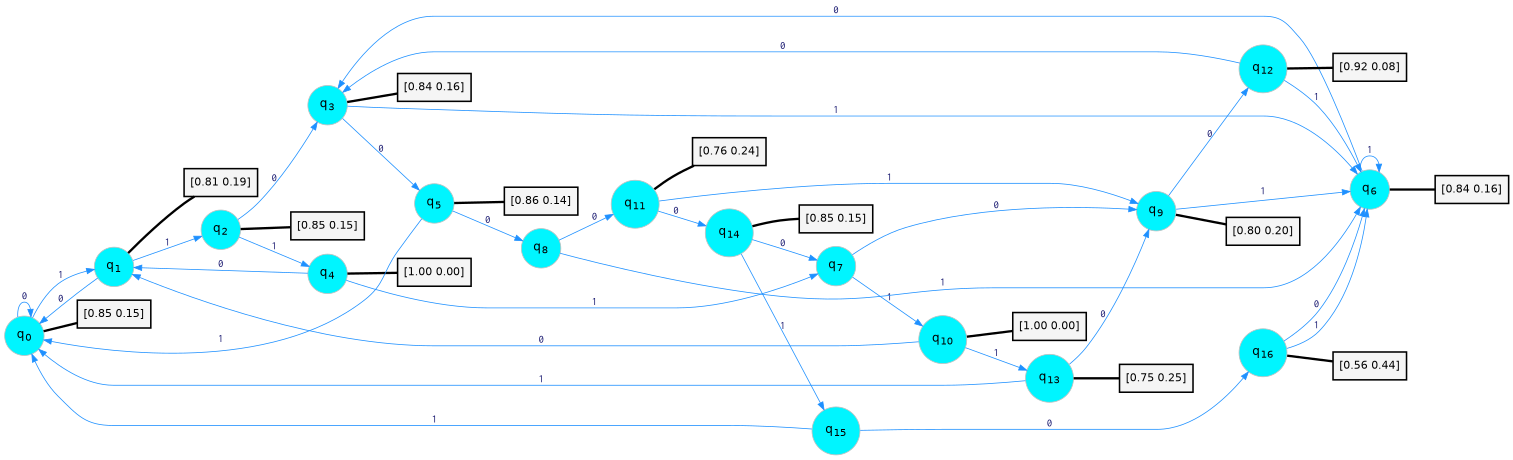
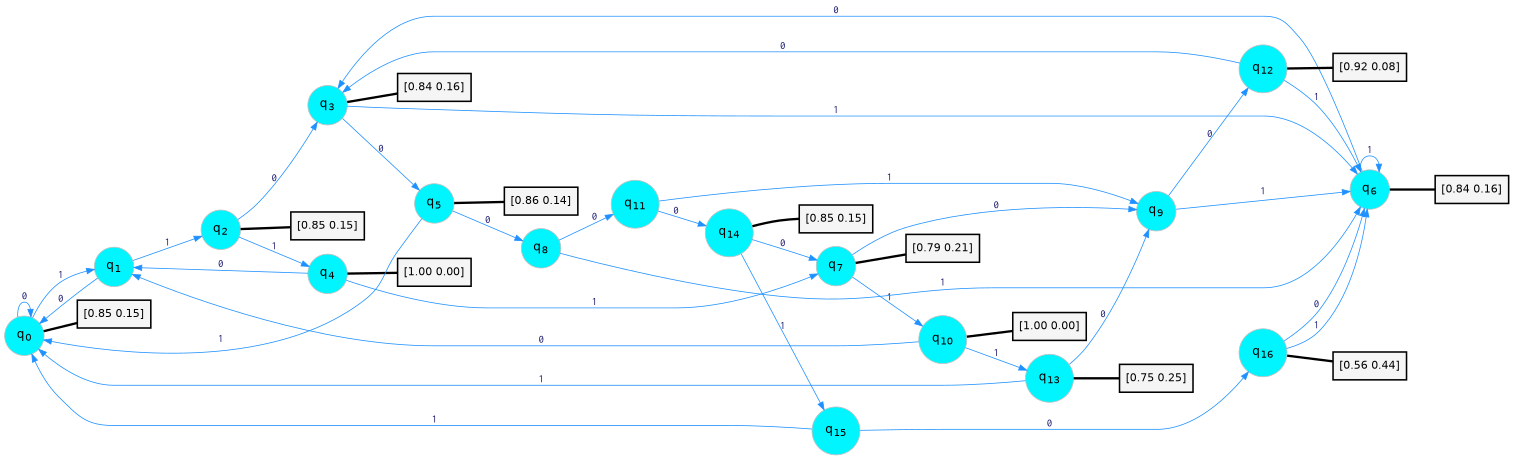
node "[0.76 0.24]": removed
node "[0.81 0.19]": removed
node "[0.80 0.20]": removed
node "[0.79 0.21]": added
